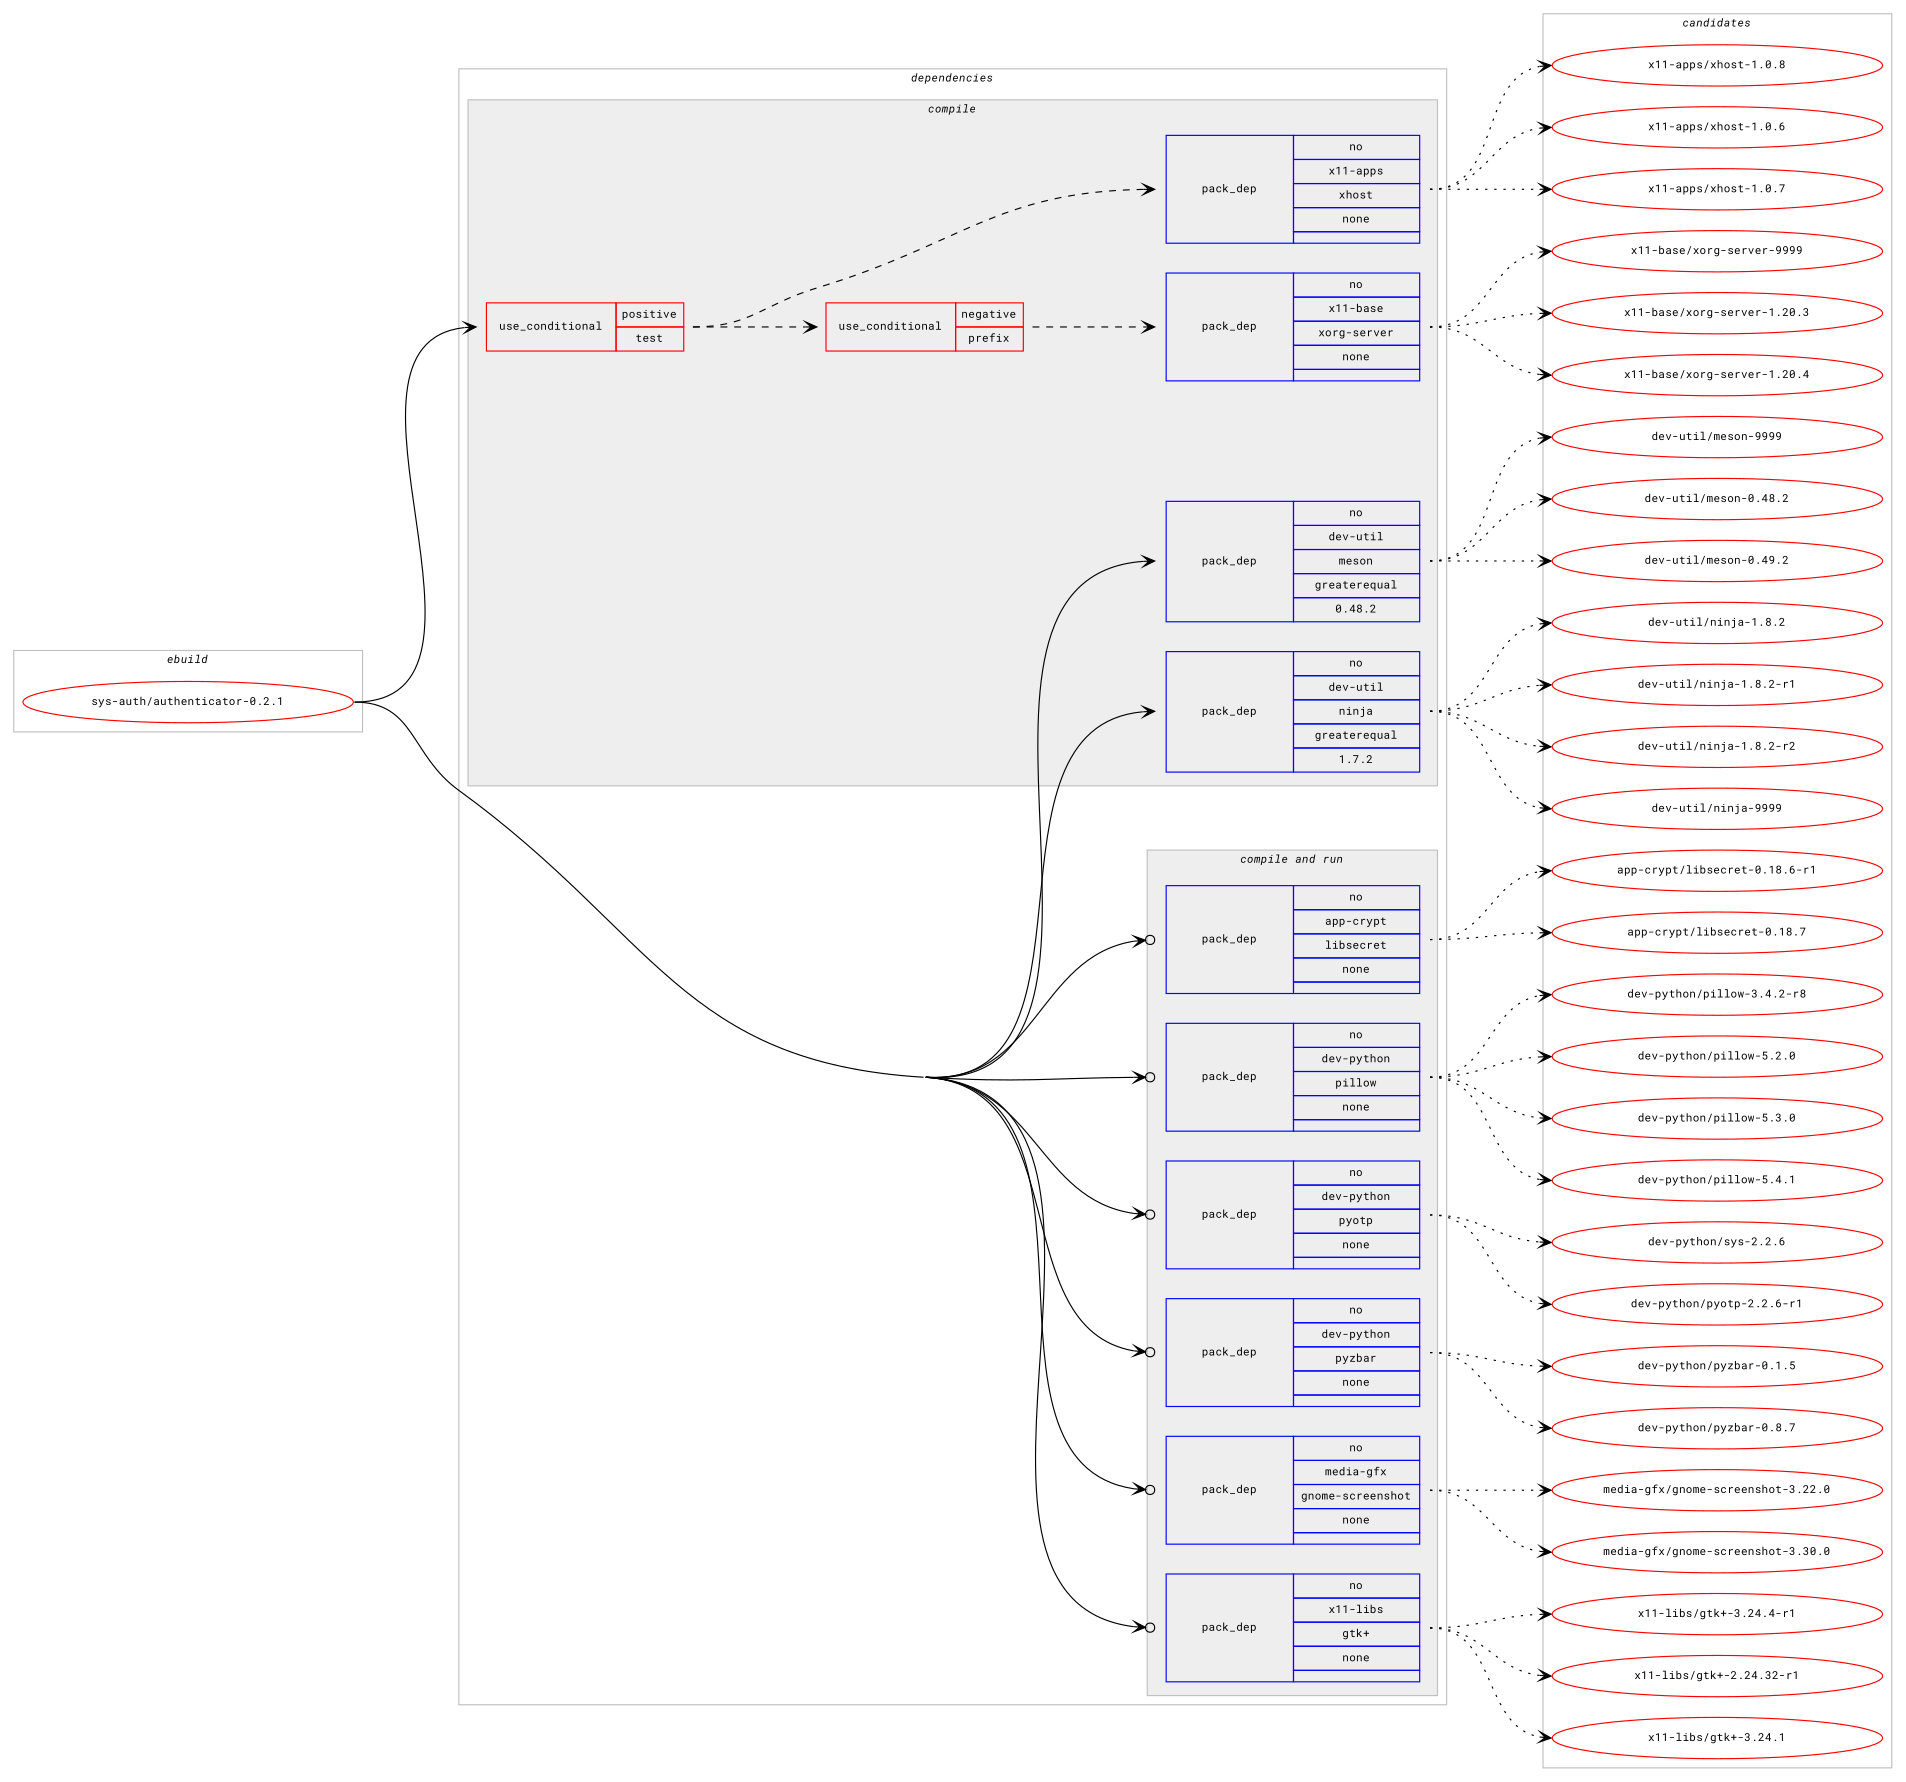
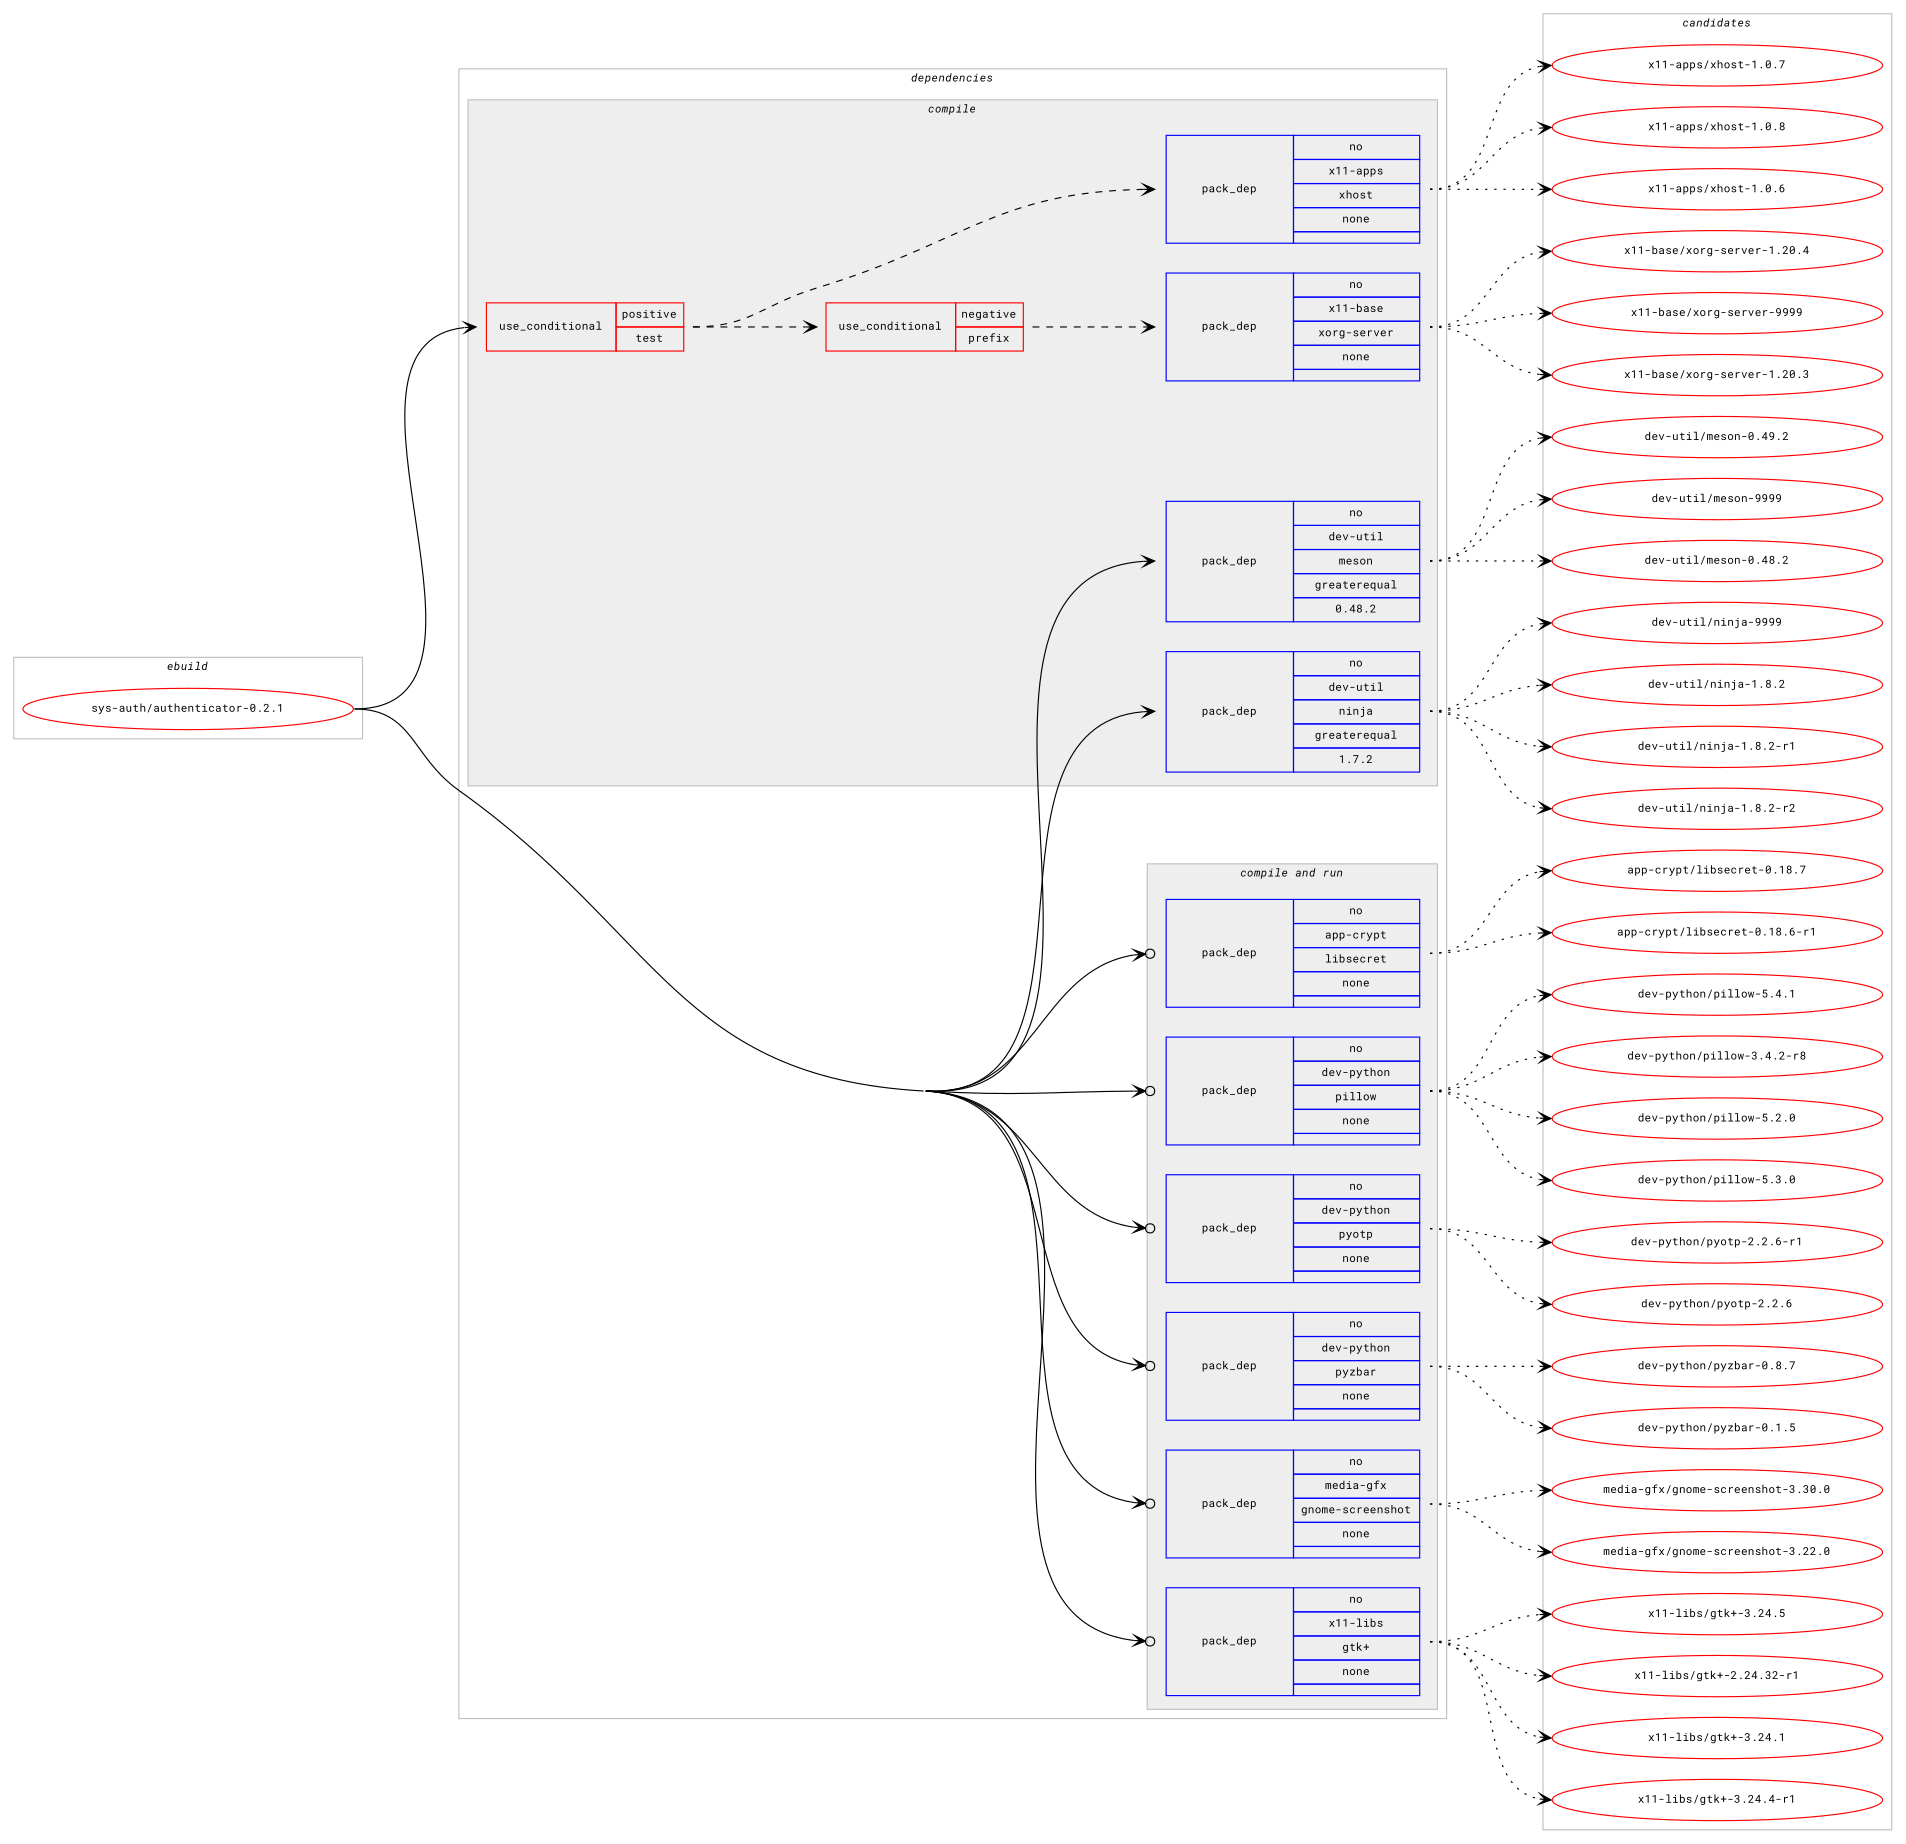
node "dev-python/sys-2.2.6": label "dev-python/sys-2.2.6" -> "dev-python/pyotp-2.2.6"
node "x11-libs/gtk+-3.24.5": added
